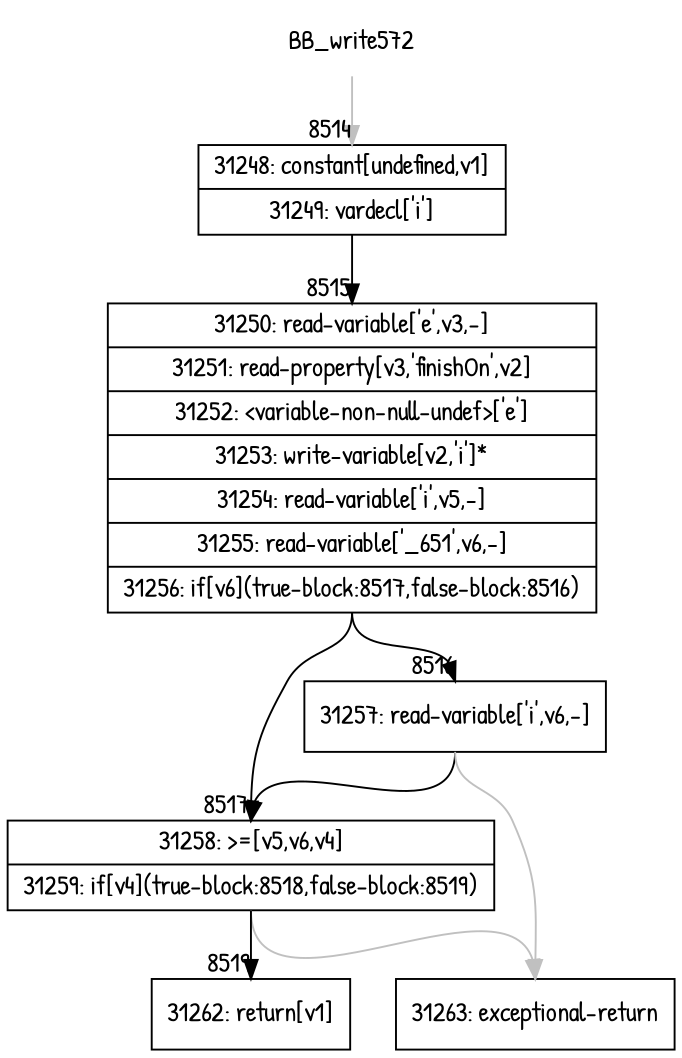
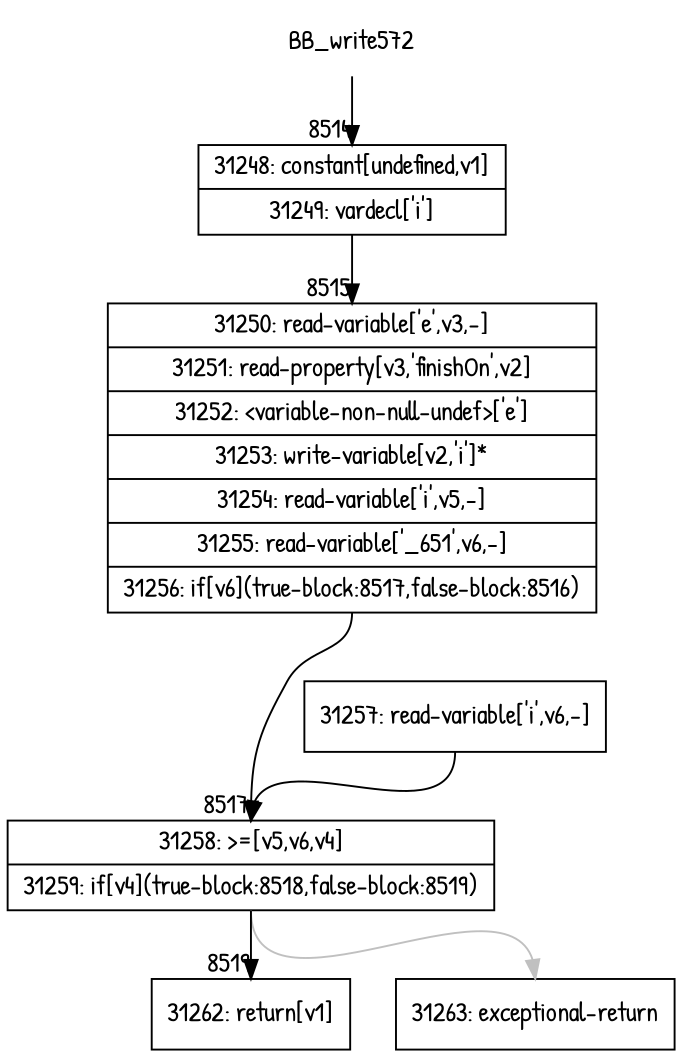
edge "BB_write572" -> "31248: constant[undefined,v1]": color gray -> black
edge "31250: read-variable['e',v3,-]" -> "31257: read-variable['i',v6,-]": removed
edge "31257: read-variable['i',v6,-]" -> "31263: exceptional-return": removed
